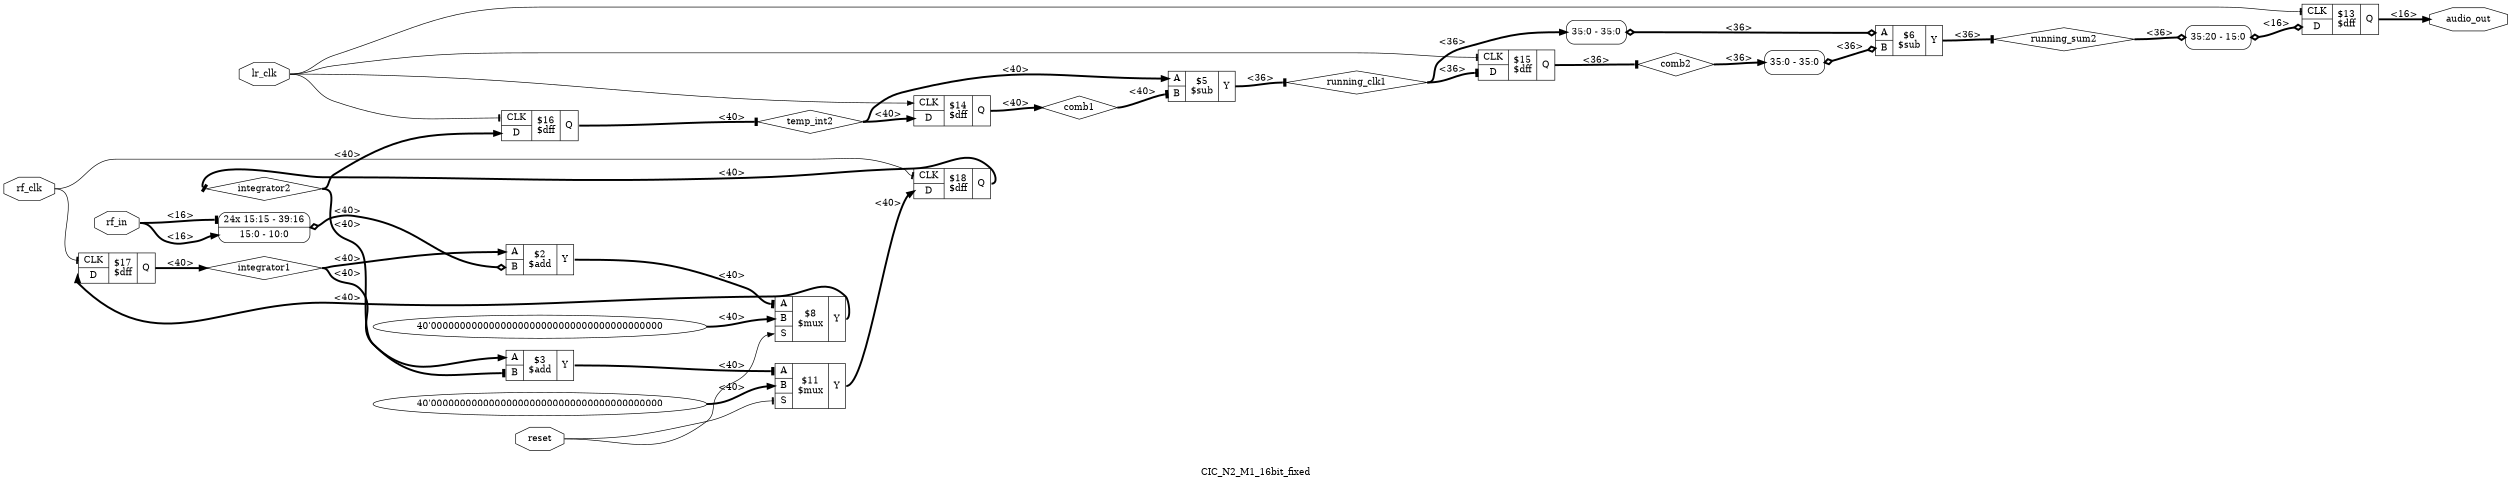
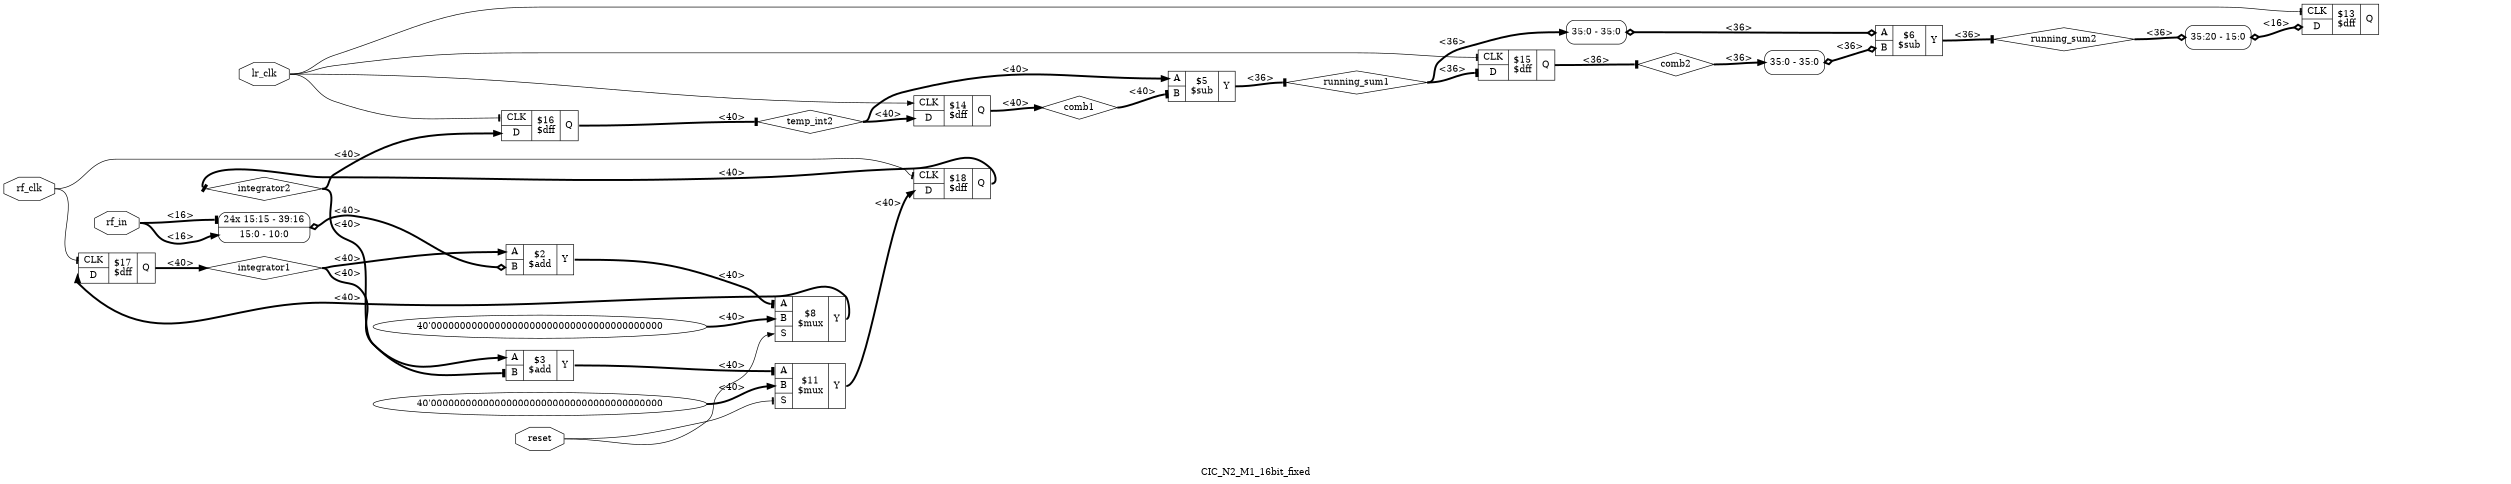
node "audio_out": removed
node "running_clk1": label "running_clk1" -> "running_sum1"
